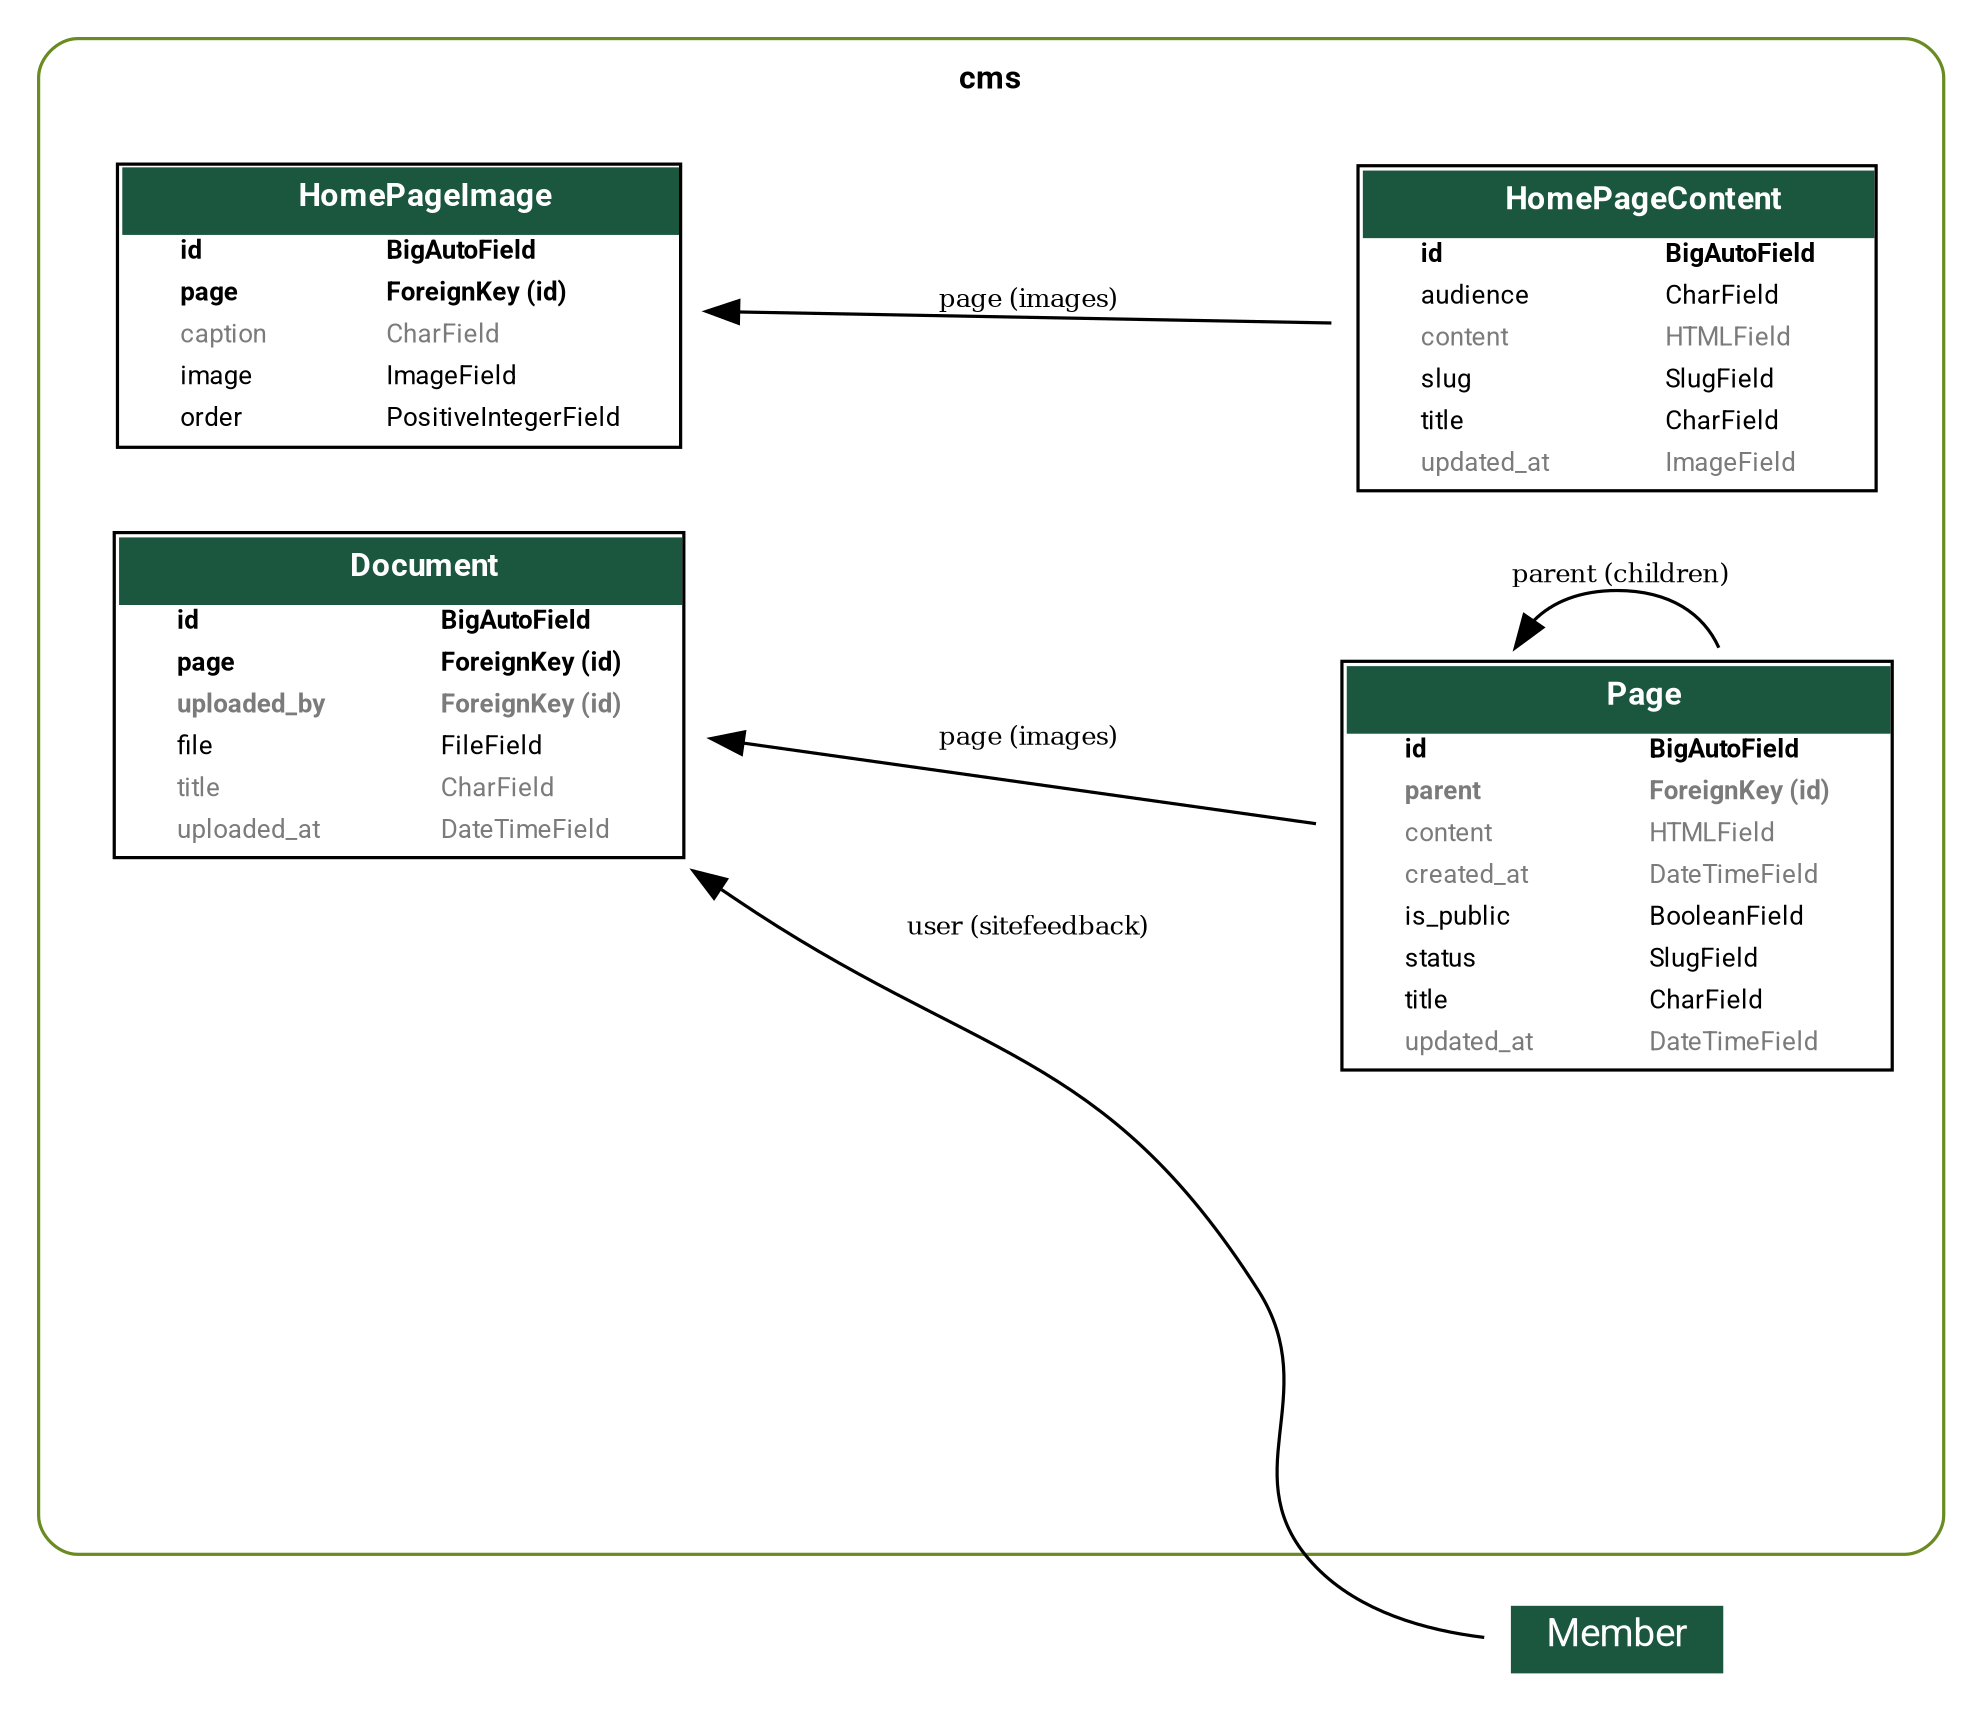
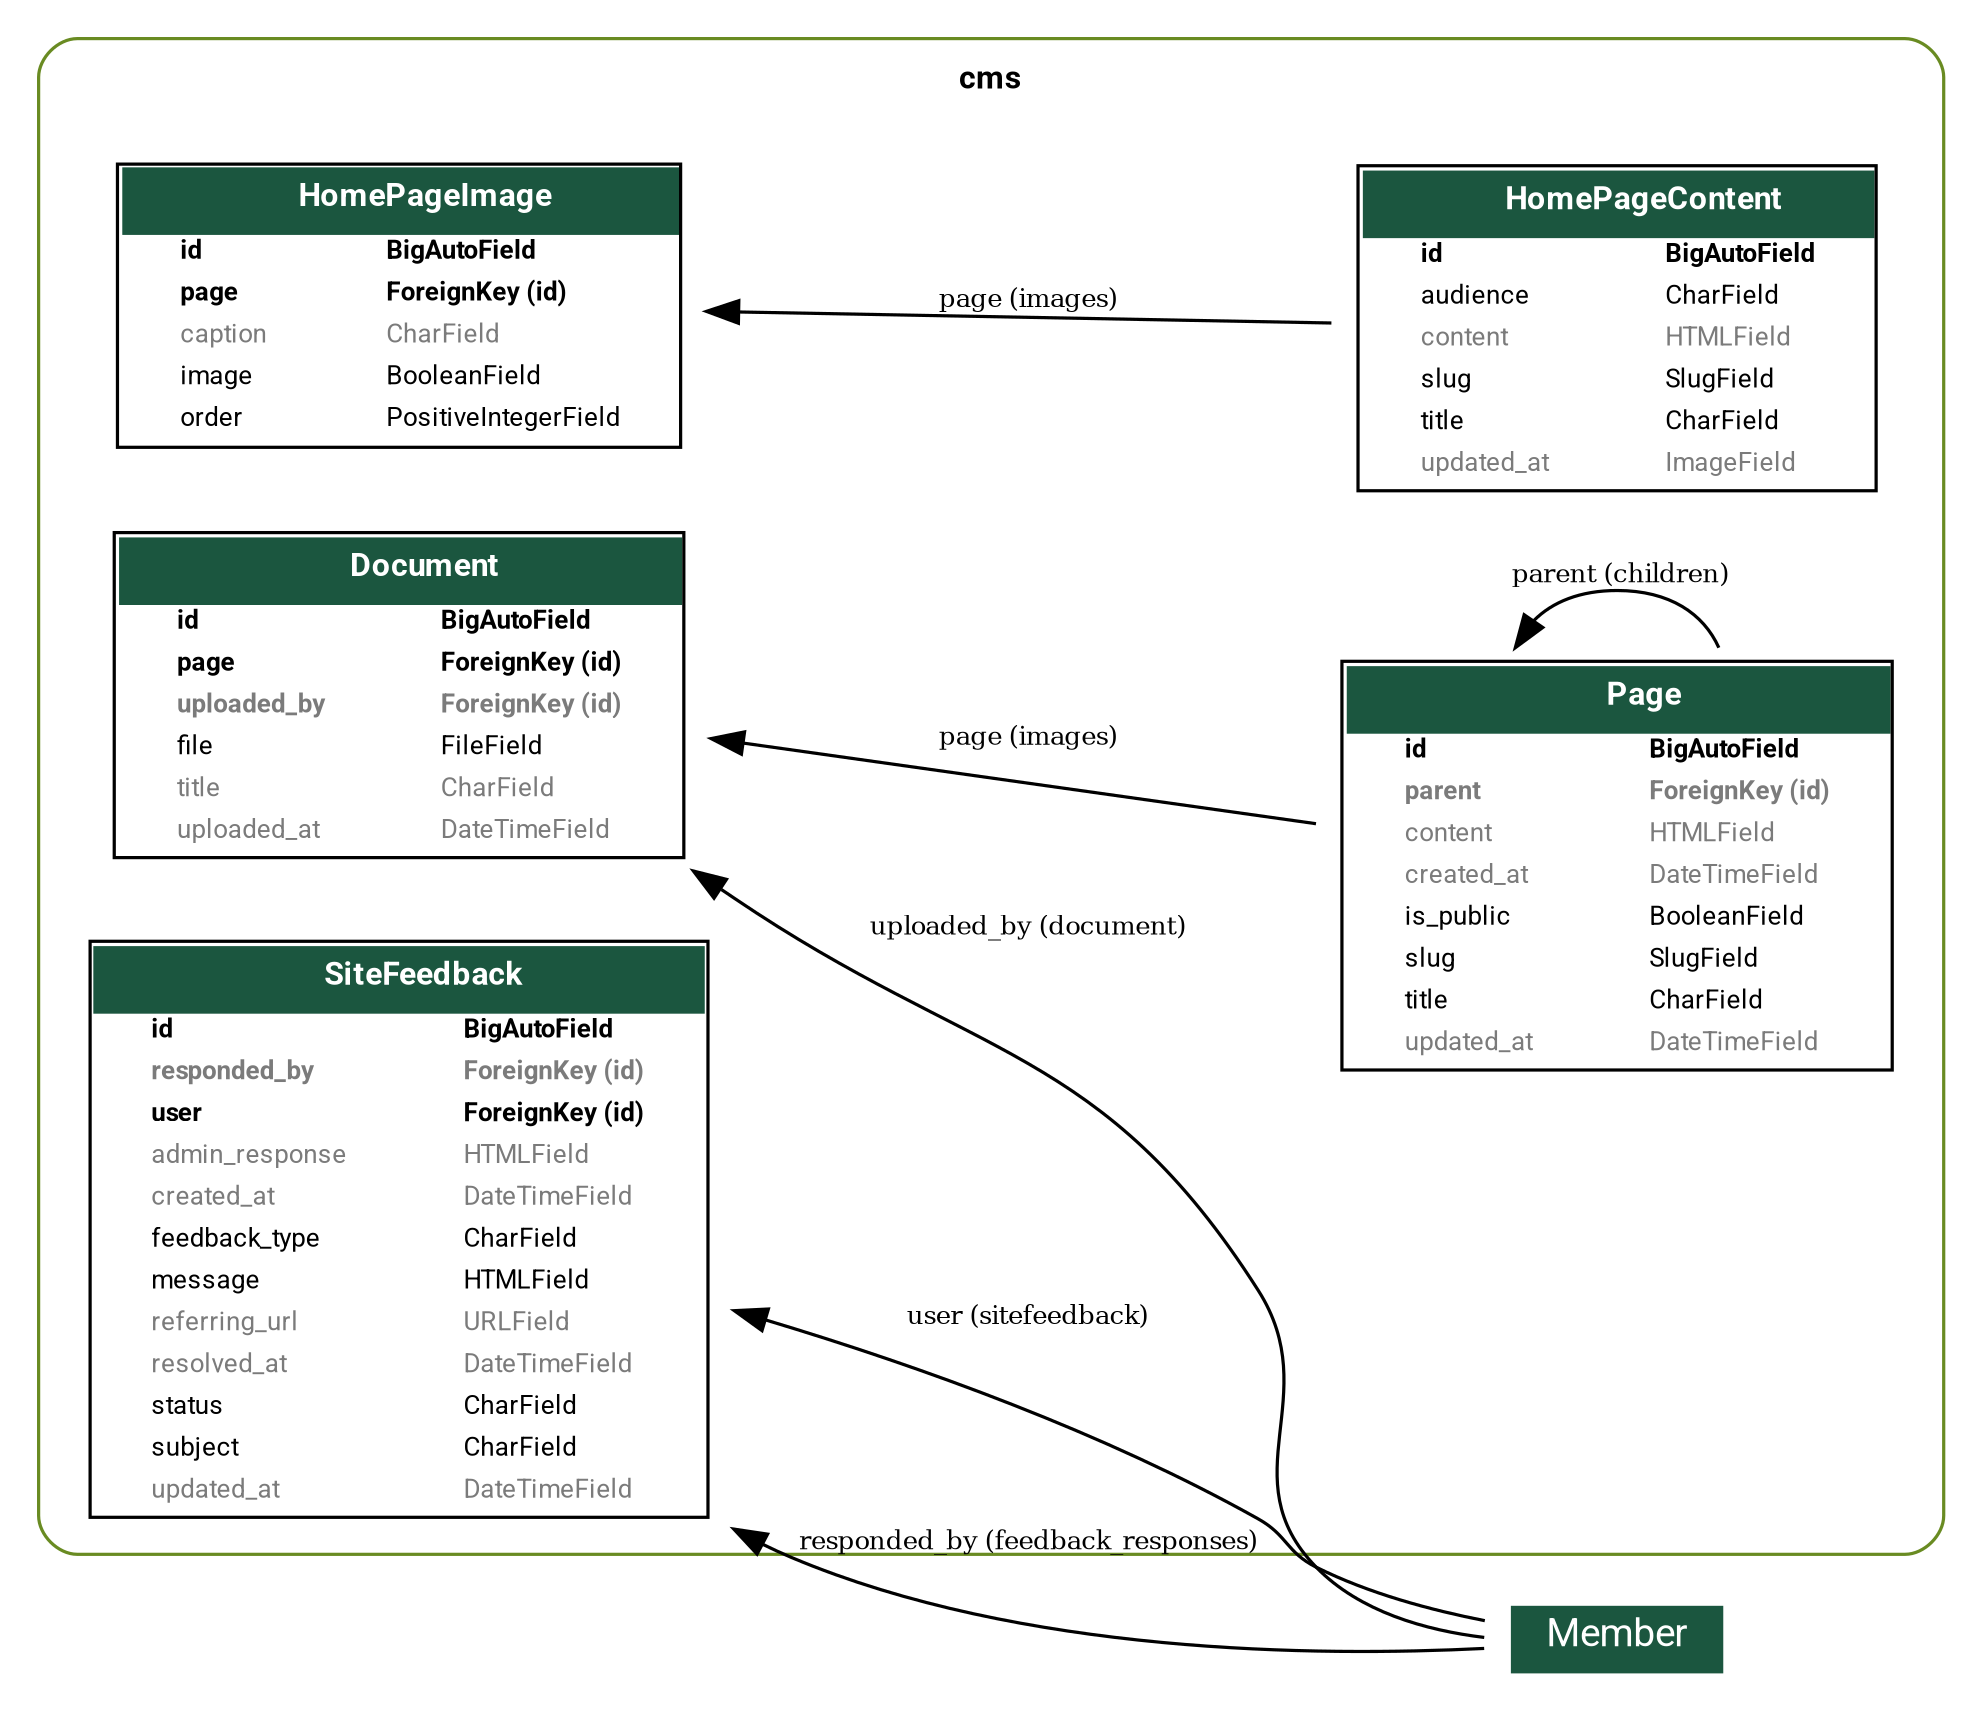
node "HomePageImage": text "ImageField" -> "BooleanField"
edge "Document" -- "Member": label " user (sitefeedback)" -> " uploaded_by (document)"
node "Page": text "status" -> "slug"
node "SiteFeedback": added
